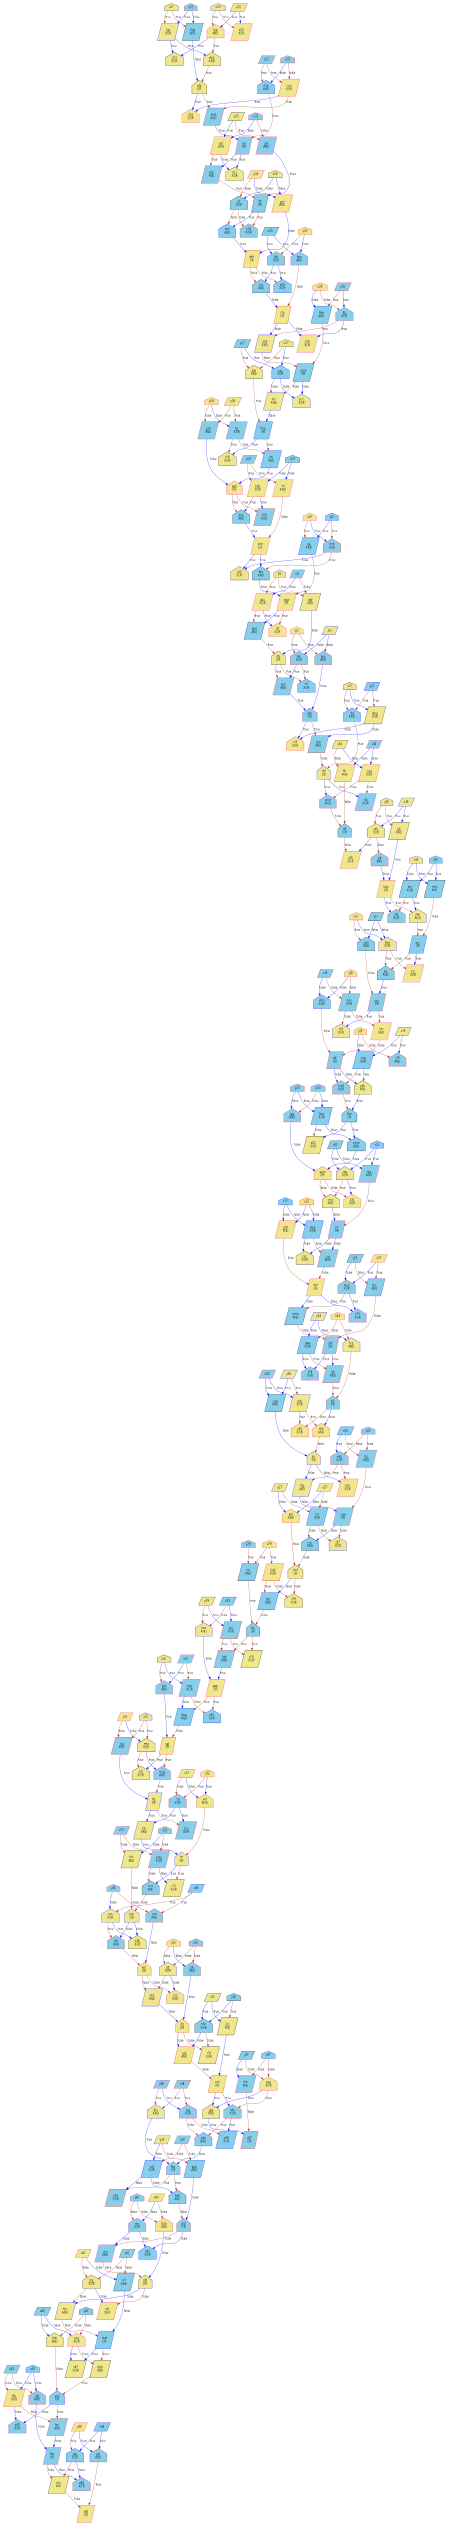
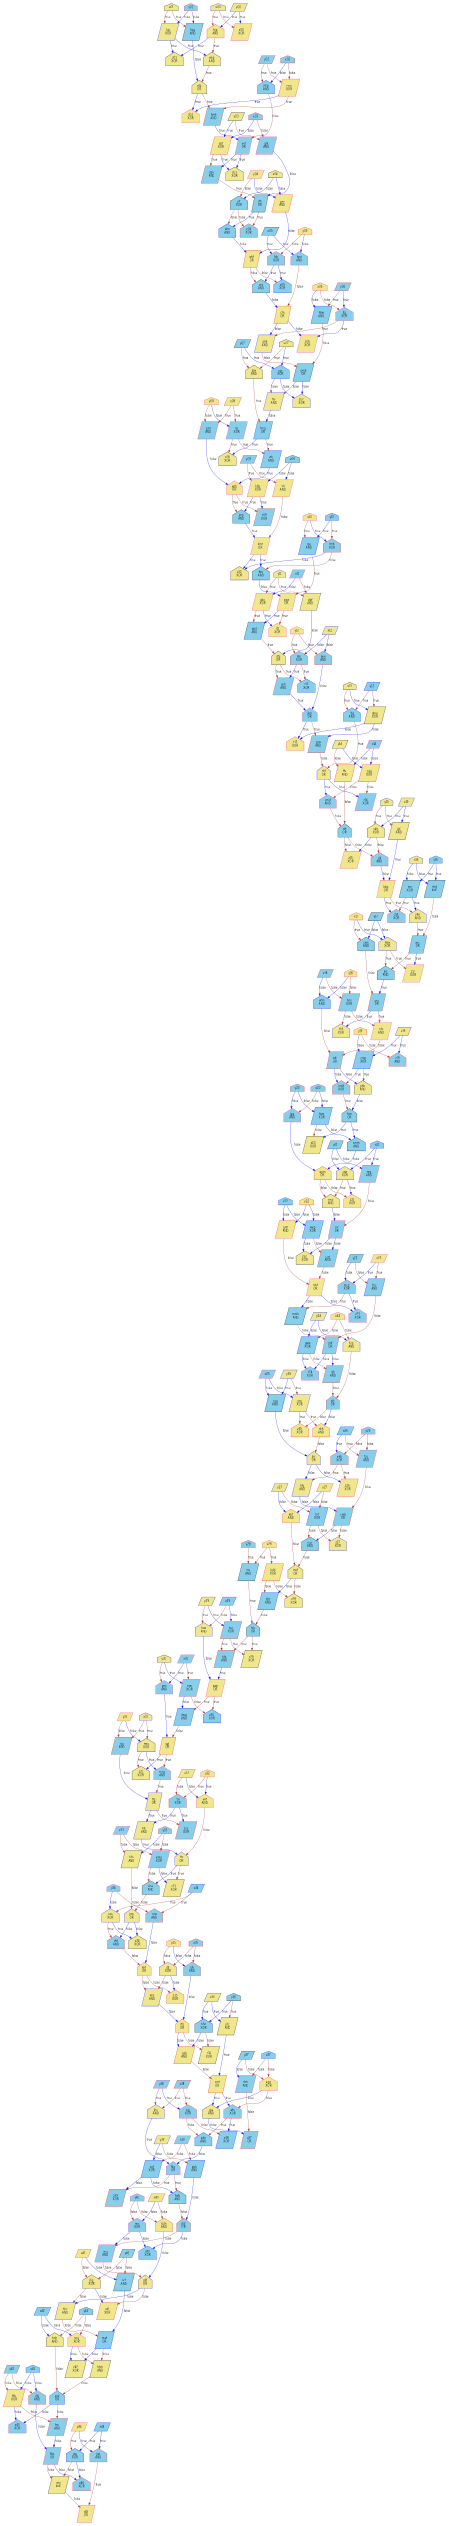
edge "rkt OR" -> "kjk AND": added, label "false"
